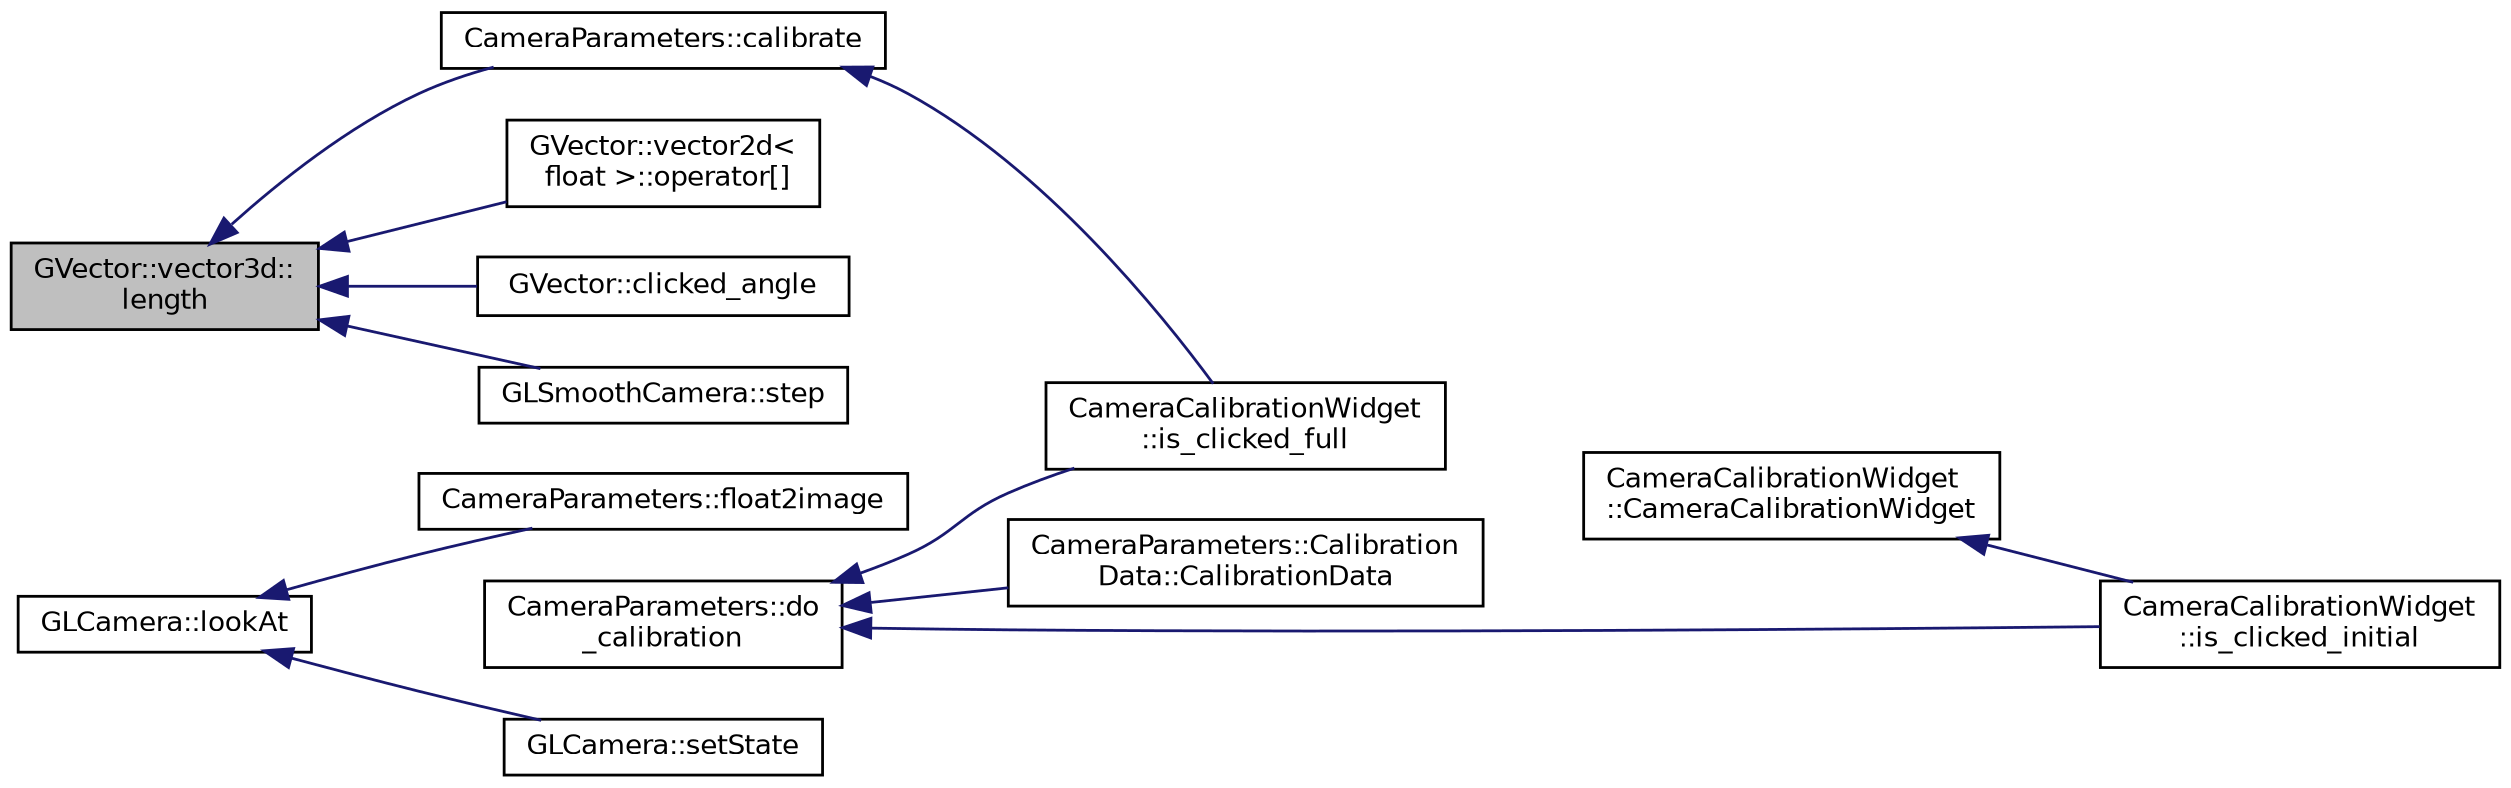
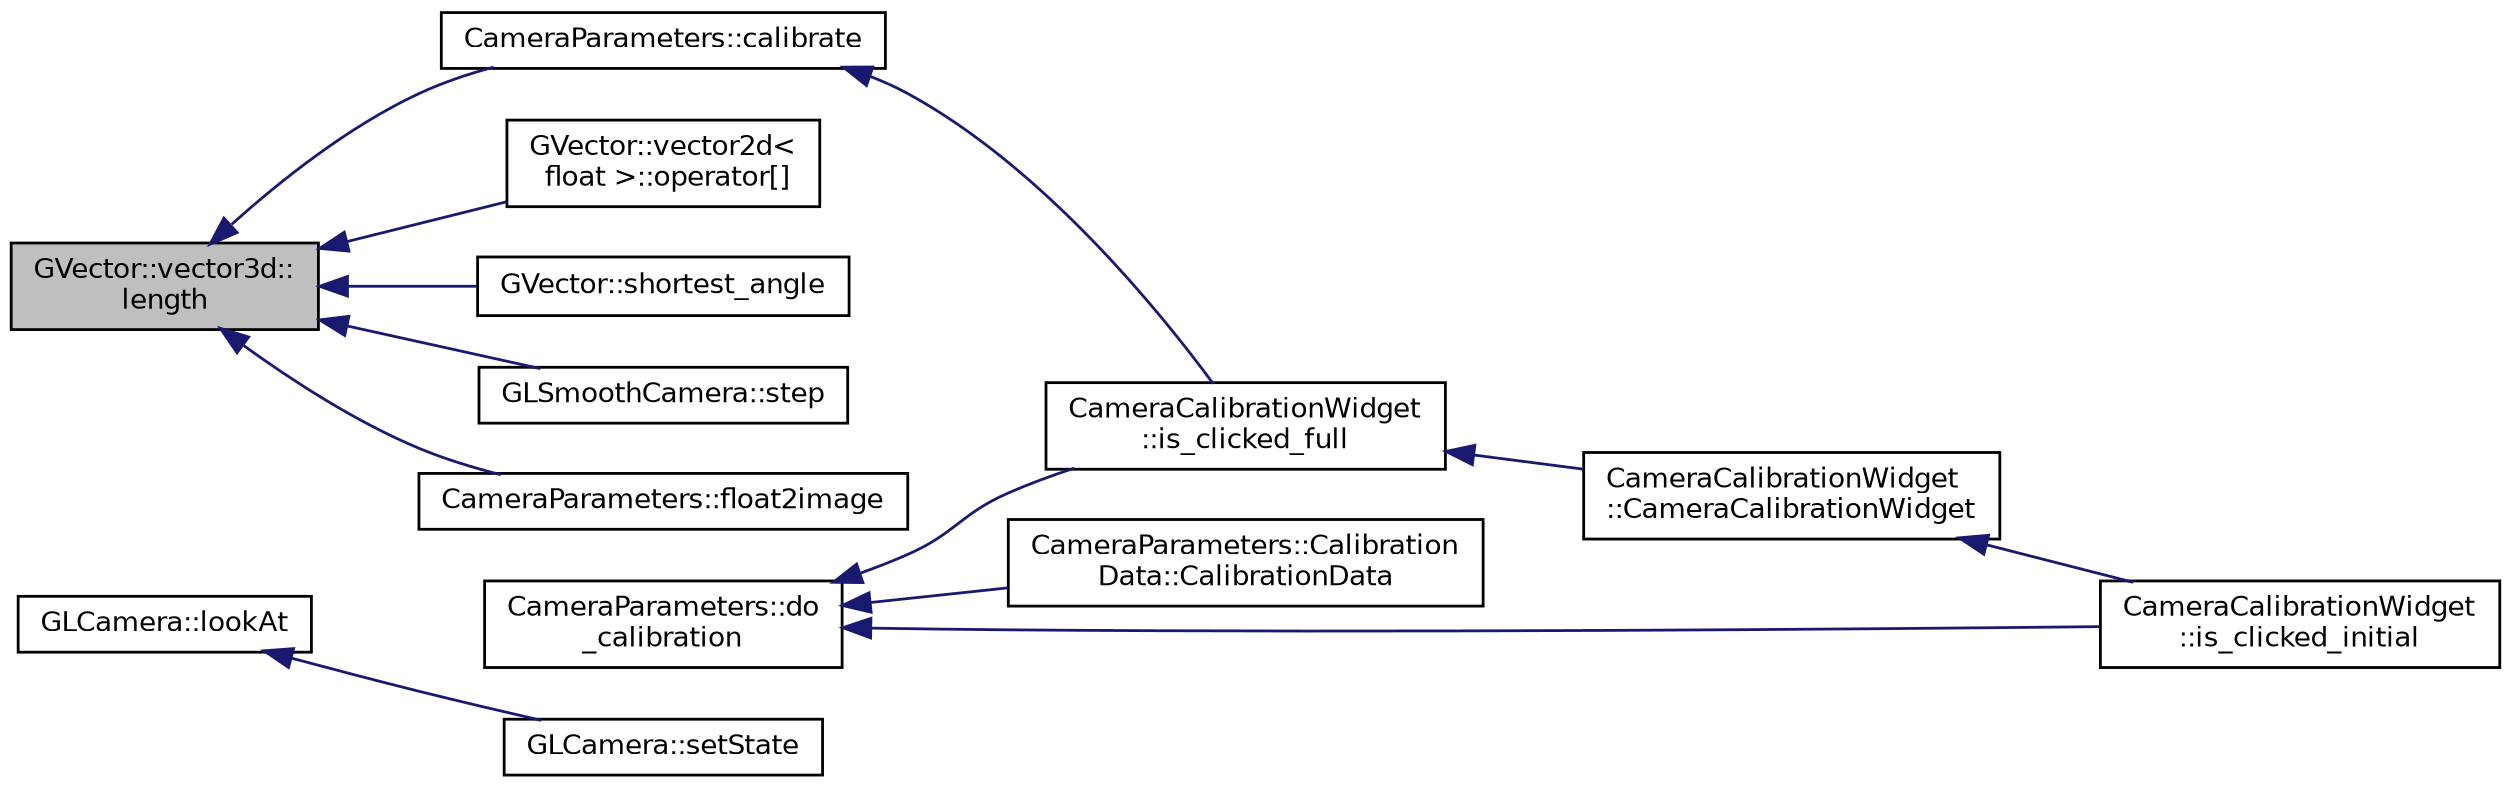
node "GVector::clicked_angle": label "GVector::clicked_angle" -> "GVector::shortest_angle"
edge "CameraCalibrationWidget ::CameraCalibrationWidget" -> "CameraCalibrationWidget ::is_clicked_full": added
edge "CameraParameters::float2image" -> "GLCamera::lookAt": now "CameraParameters::float2image" -> "GVector::vector3d:: length"
